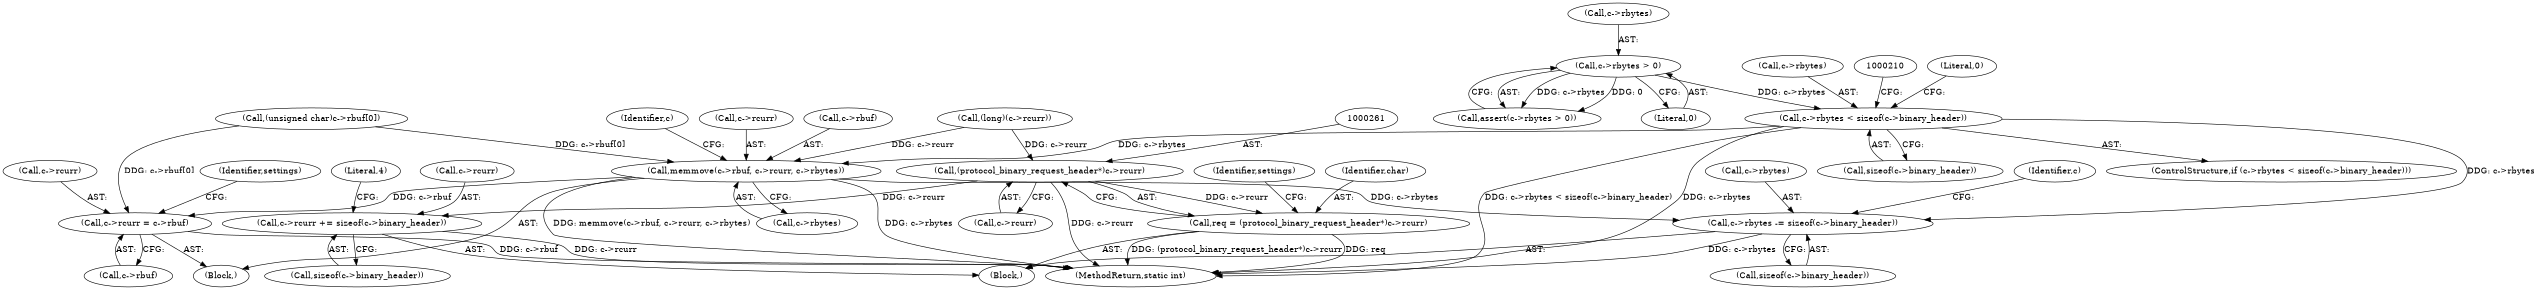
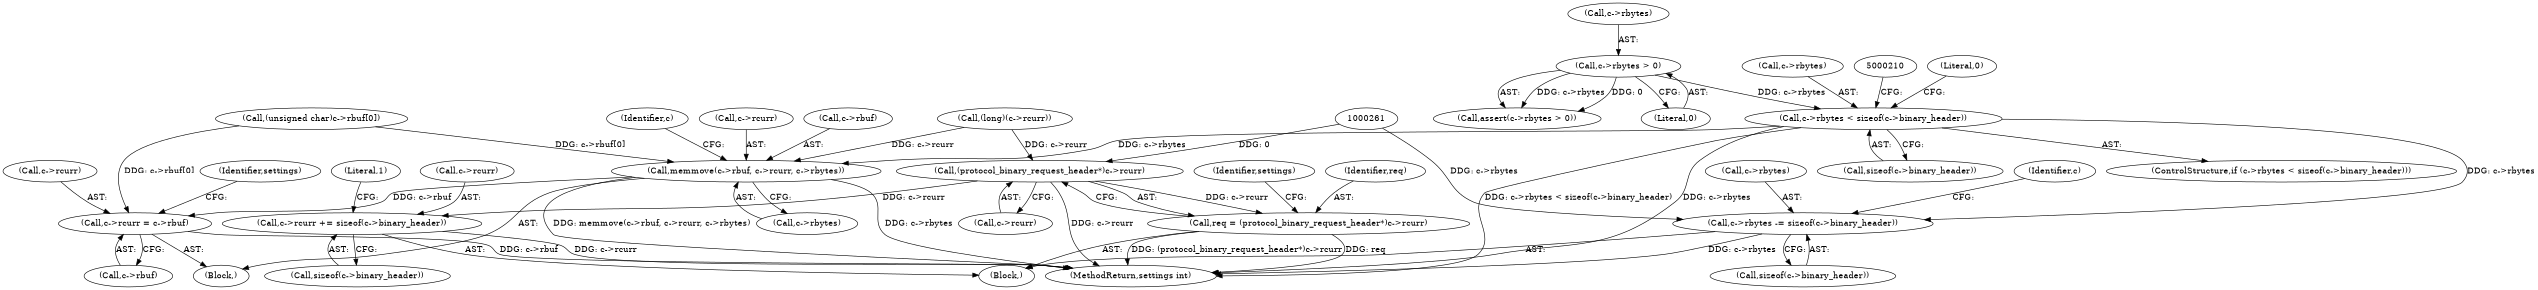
node "1000210": label "1000210" -> "5000210"
edge "(Call,assert(c->rbytes > 0))" -> "(Call,c->rbytes > 0)": removed, label "CFG:"
edge "1000261" -> "(Call,(protocol_binary_request_header*)c->rcurr)": label "AST: " -> "DDG: 0"
node "(Literal,4)": label "(Literal,4)" -> "(Literal,1)"
node "(Identifier,char)": label "(Identifier,char)" -> "(Identifier,req)"
edge "(Call,memmove(c->rbuf, c->rcurr, c->rbytes))" -> "(Call,c->rbytes -= sizeof(c->binary_header))": now "1000261" -> "(Call,c->rbytes -= sizeof(c->binary_header))"
node "(MethodReturn,static int)": label "(MethodReturn,static int)" -> "(MethodReturn,settings int)"
